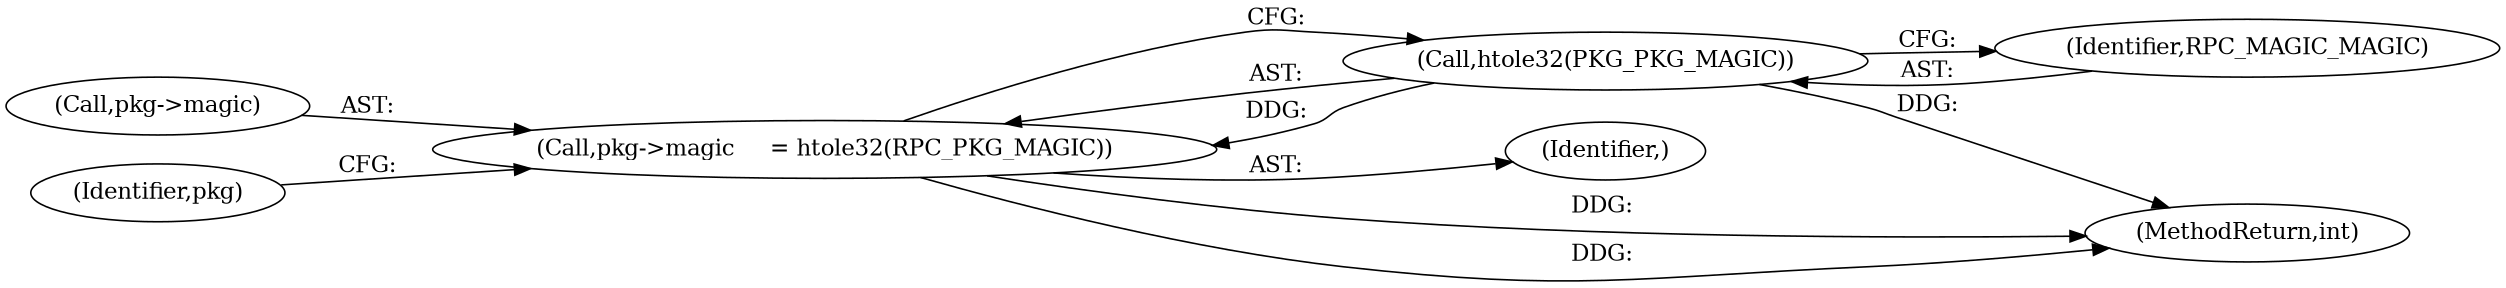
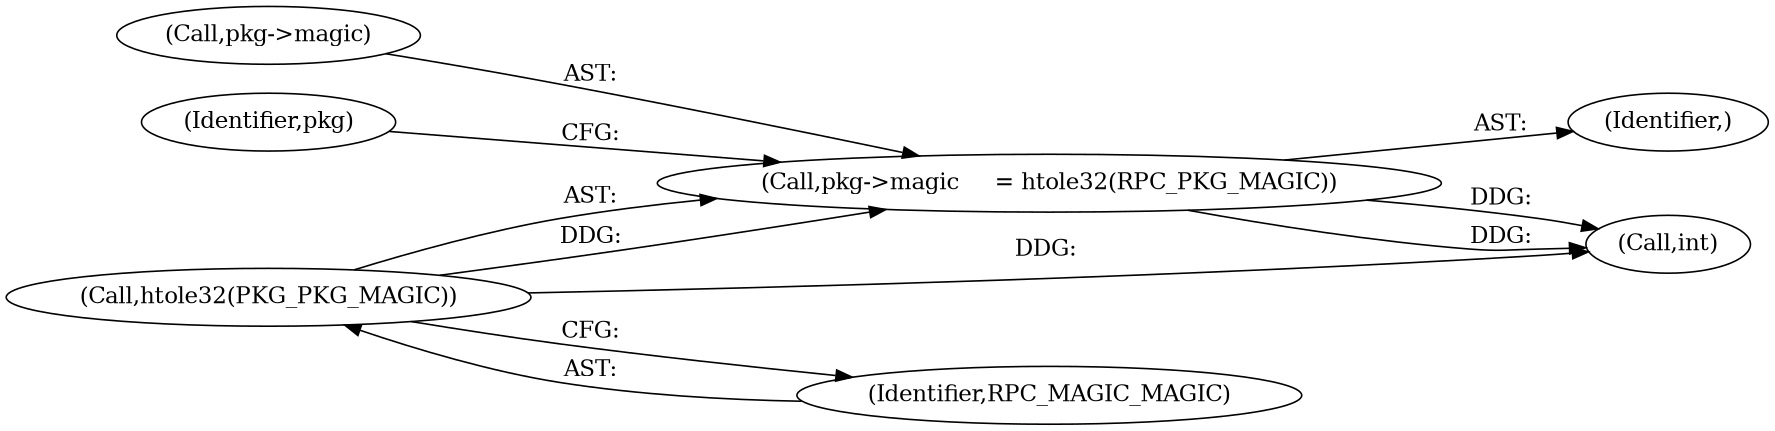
edge "(Call,pkg->magic     = htole32(RPC_PKG_MAGIC))" -> "(Call,htole32(PKG_PKG_MAGIC))": removed, label "CFG:"
node "(MethodReturn,int)": label "(MethodReturn,int)" -> "(Call,int)"
